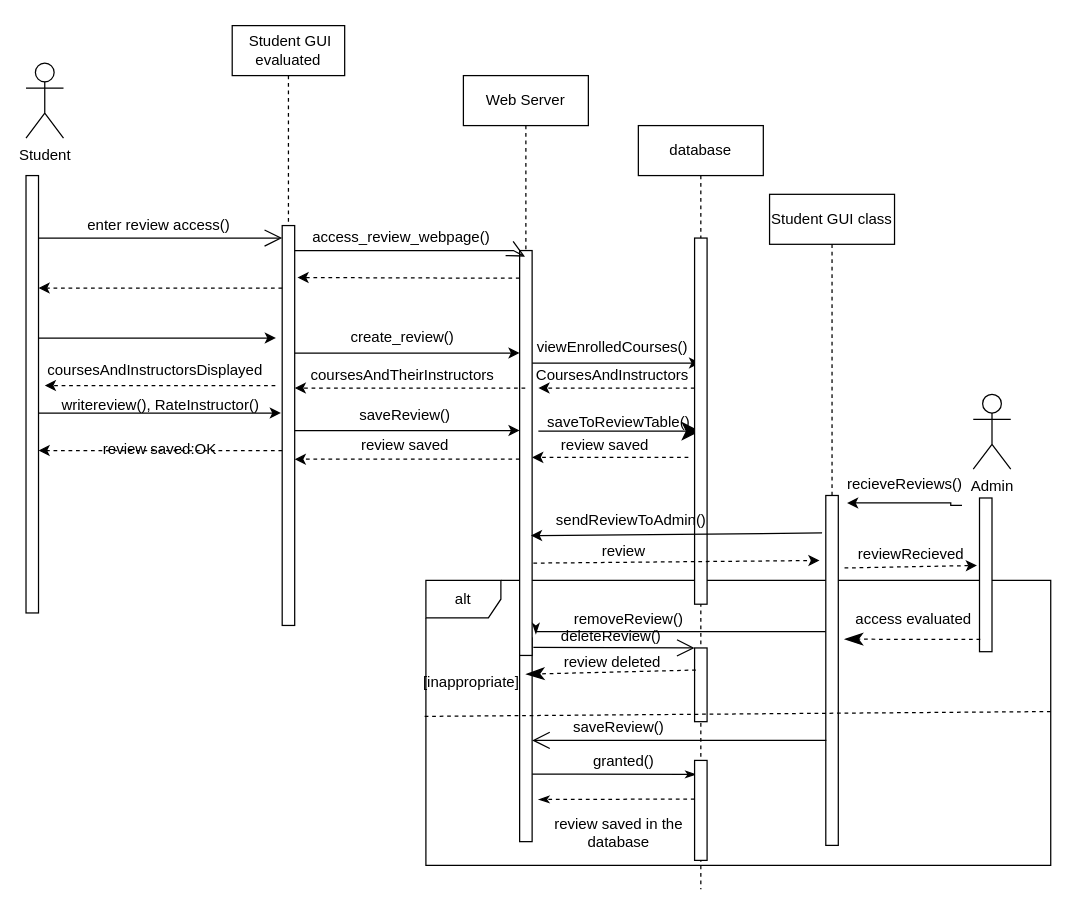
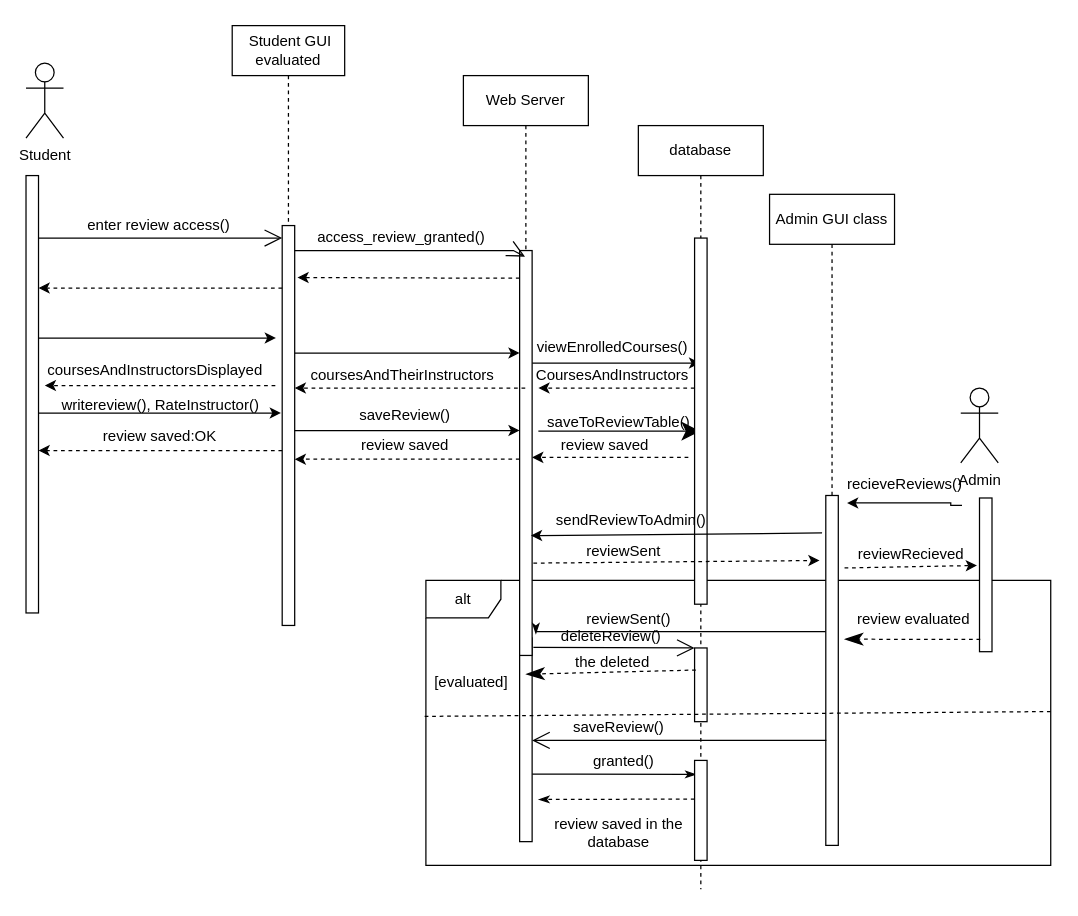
node "Student GUI class": label "Student GUI class" -> "Admin GUI class"
node "access_review_webpage()": label "access_review_webpage()" -> "access_review_granted()"
node "create_review()": removed
node "Admin": moved (992, 432) -> (979, 426)
node "review saved:OK": moved (169, 451) -> (169, 438)
node "review": label "review" -> "reviewSent"
node "removeReview()": label "removeReview()" -> "reviewSent()"
node "access evaluated": label "access evaluated" -> "review evaluated"
node "review deleted": label "review deleted" -> "the deleted"
node "[inappropriate]": label "[inappropriate]" -> "[evaluated]"
